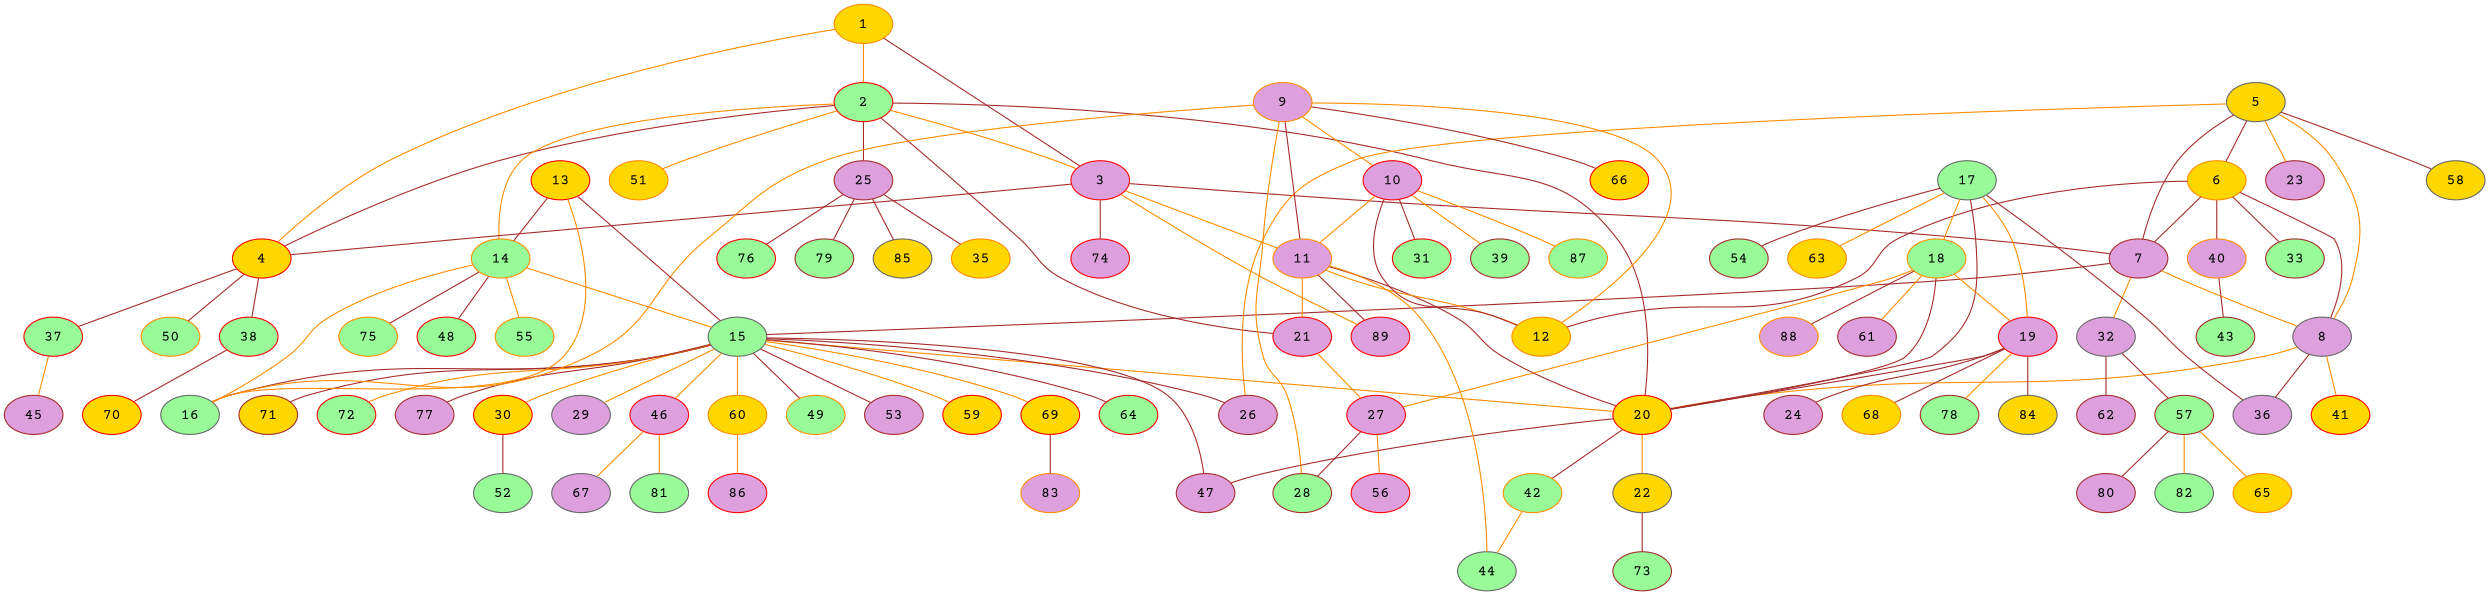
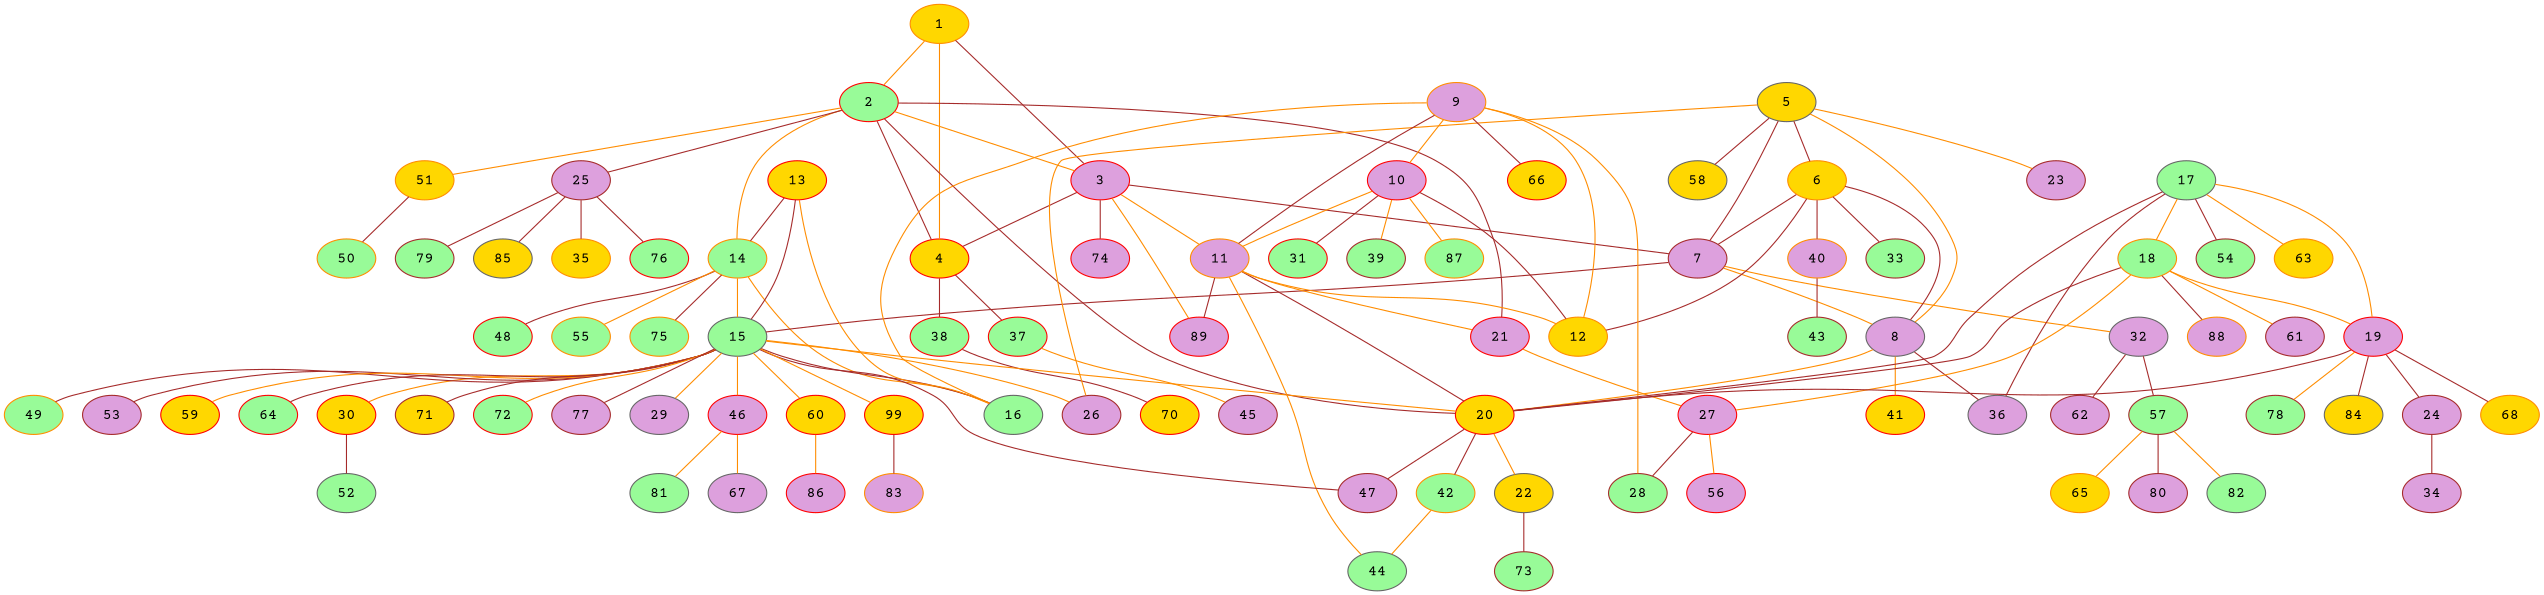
edge "4" -- "50": now "51" -- "50"
edge "15" -- "26": color brown -> darkorange
node "60": color darkorange -> red
node "69": label "69" -> "99"
node "34": added
